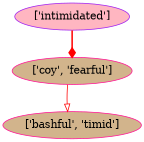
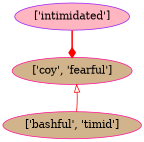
edge "['coy', 'fearful']" -> "['bashful', 'timid']": reversed
